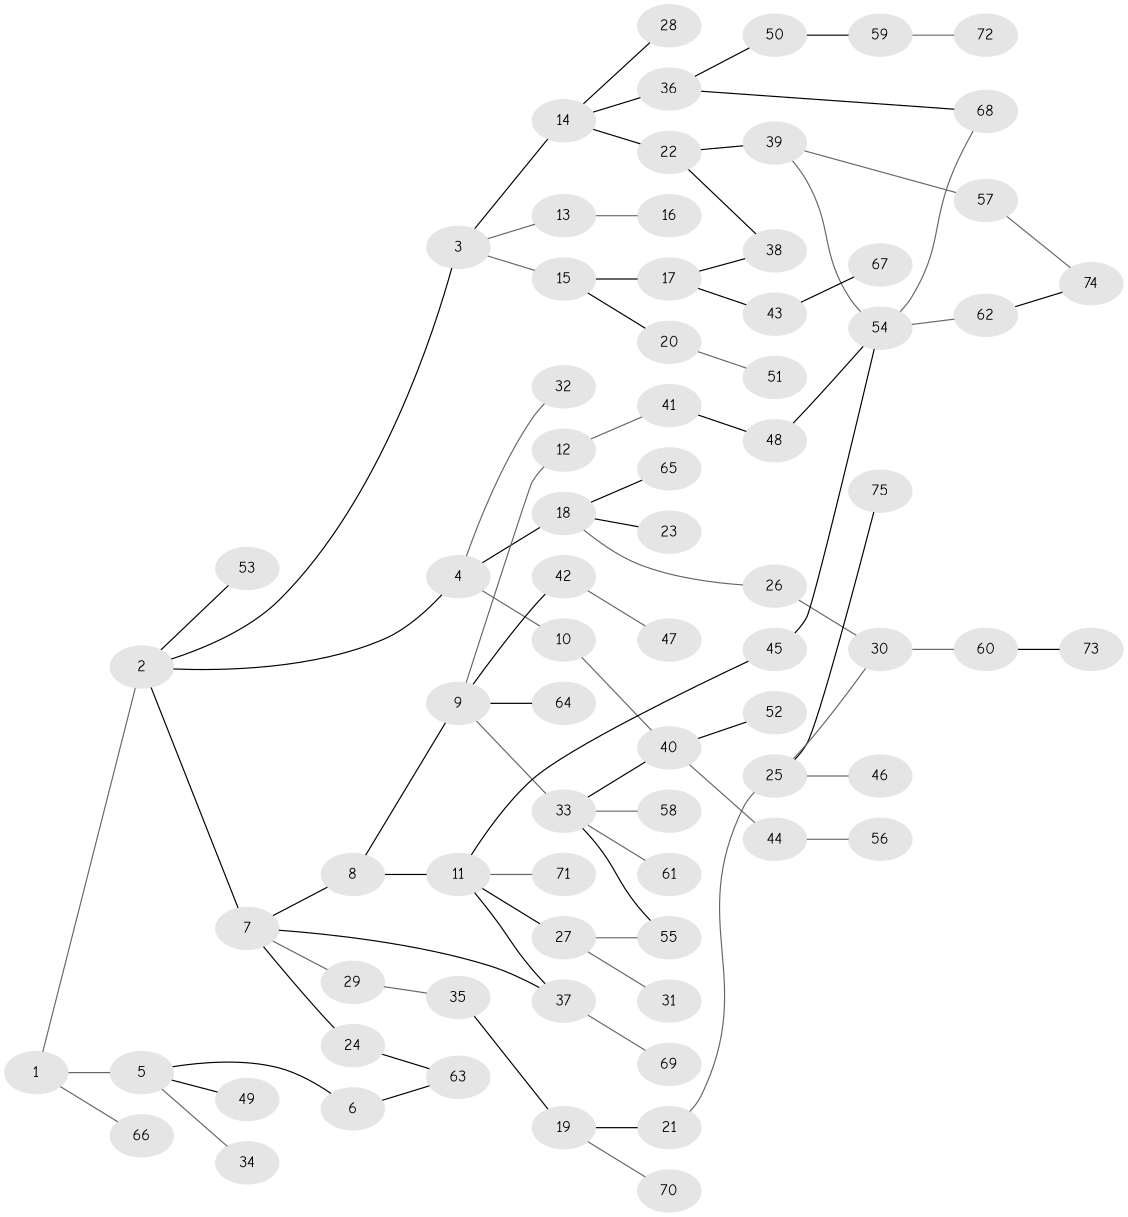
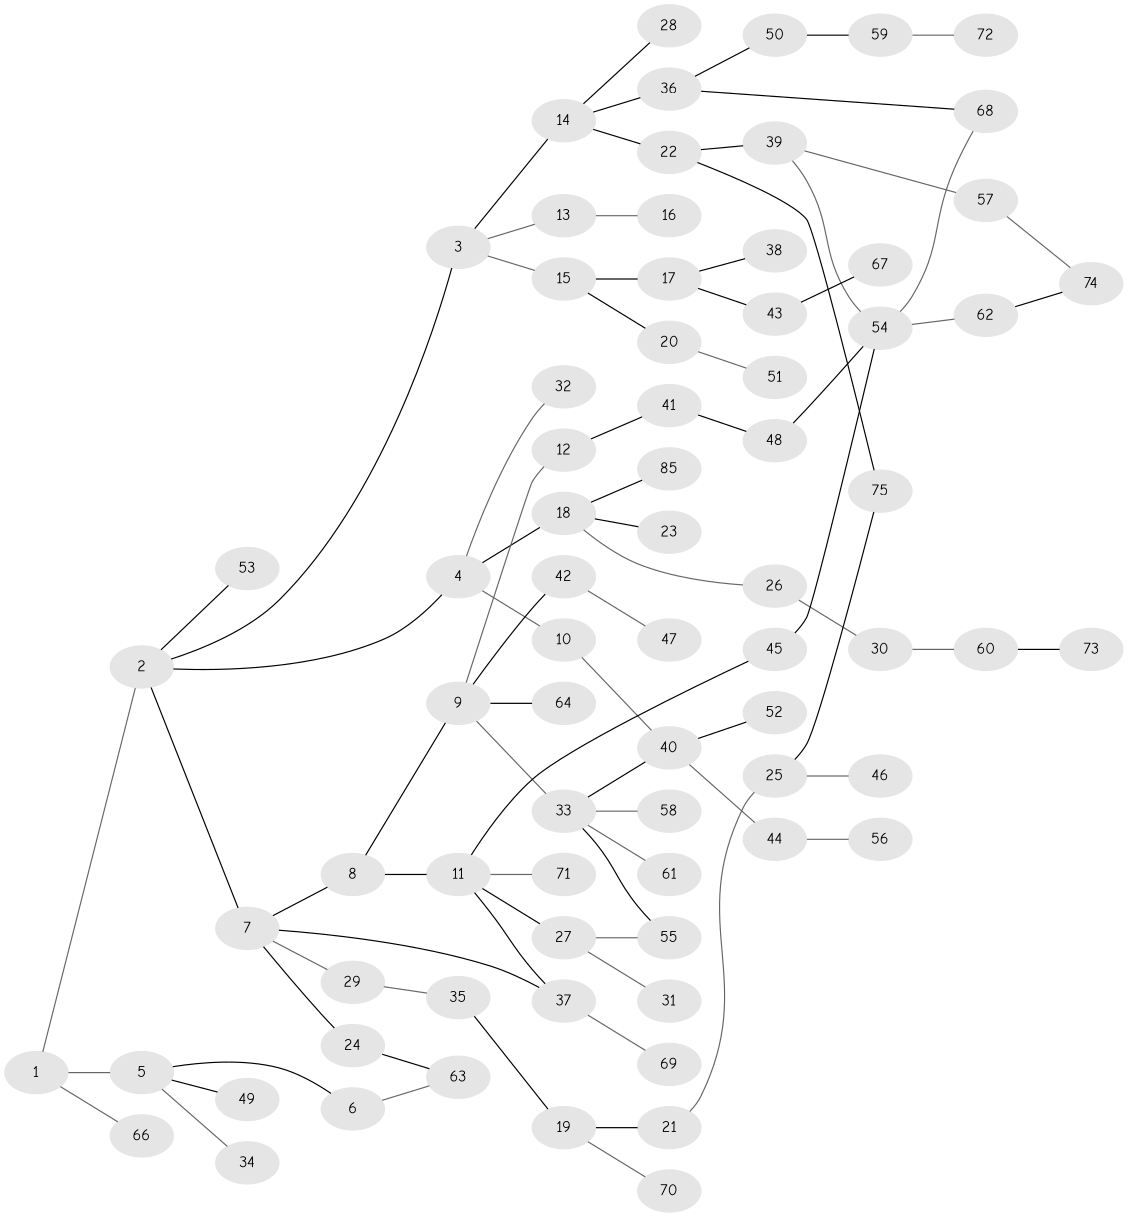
edge "22" -- "38": now "22" -- "75"
edge "41" -- "12": color gray40 -> black
node "65": label "65" -> "85"
edge "30" -- "25": removed
edge "63" -- "6": color black -> gray40
